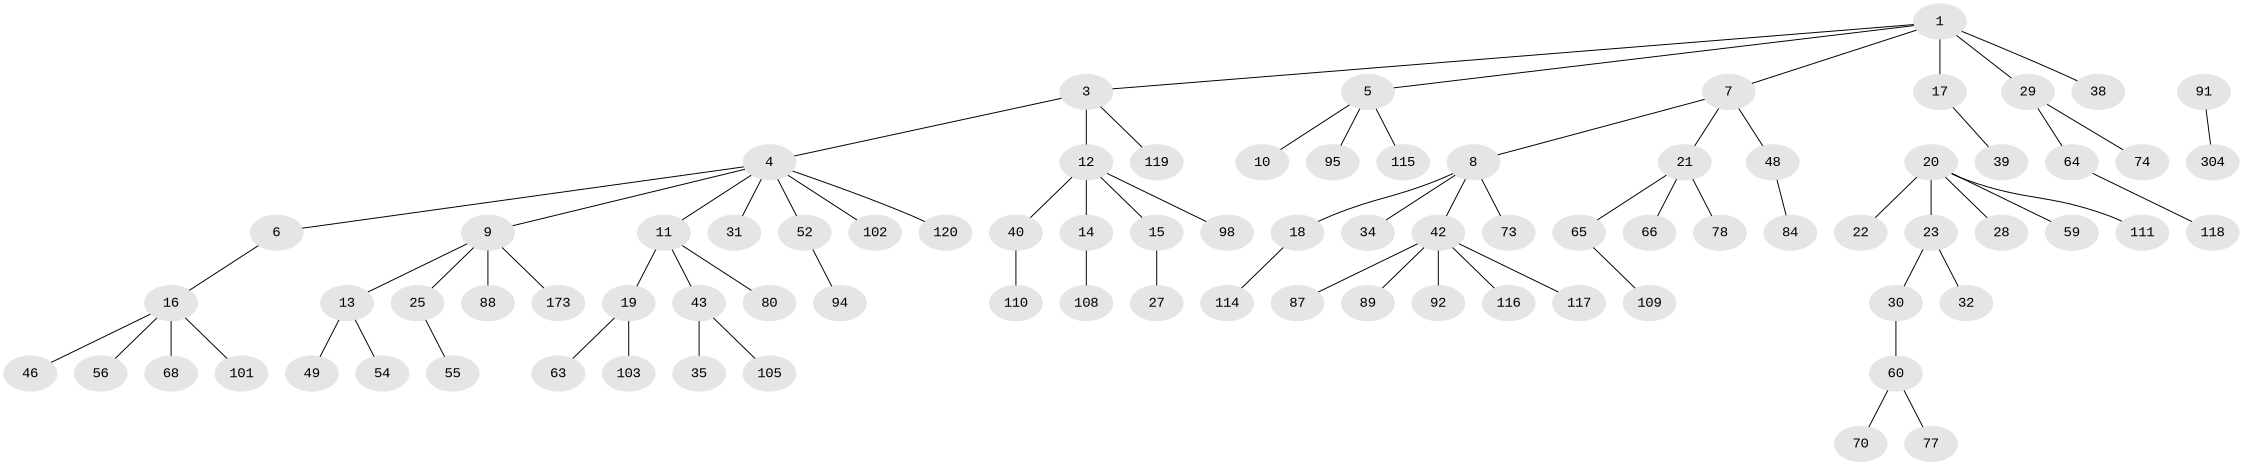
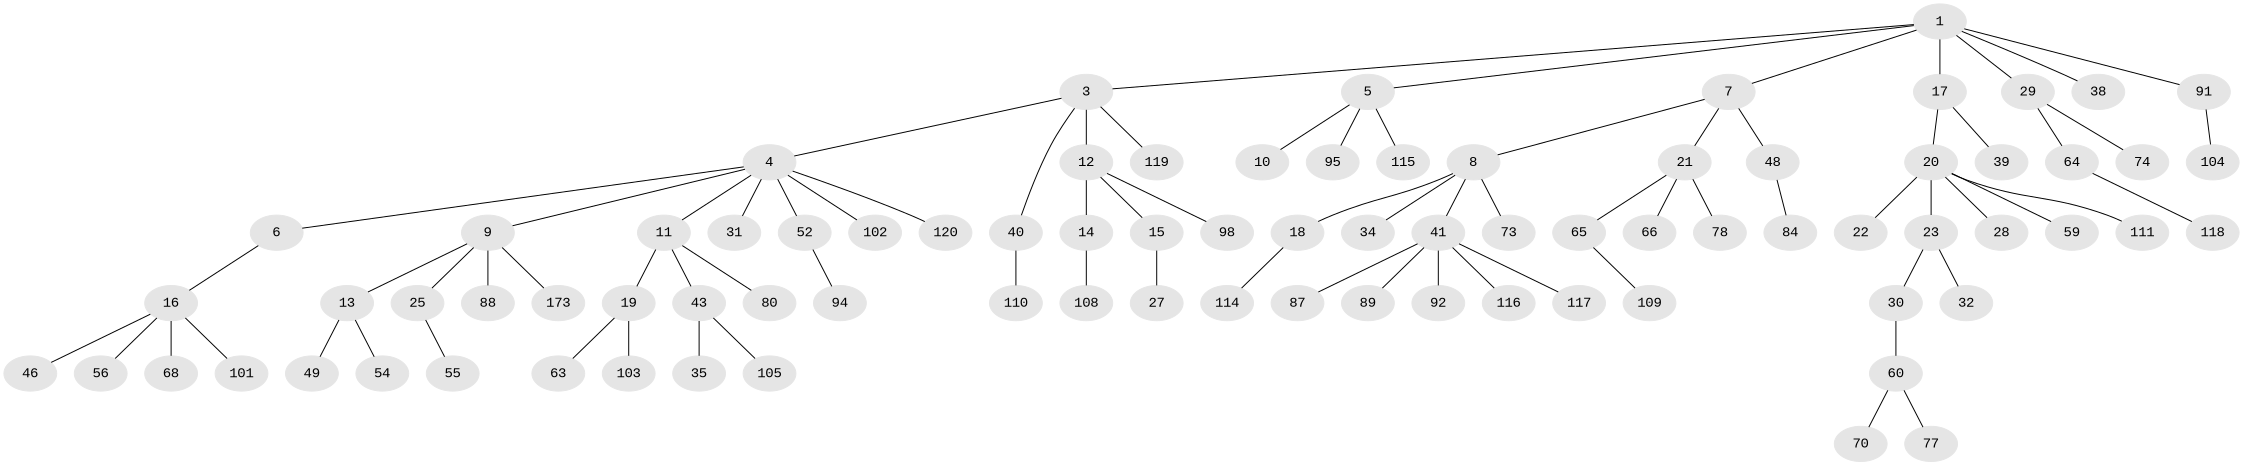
edge "1" -- "91": added
edge "17" -- "20": added
node "304": label "304" -> "104"
edge "12" -- "40": now "3" -- "40"
node "42": label "42" -> "41"
